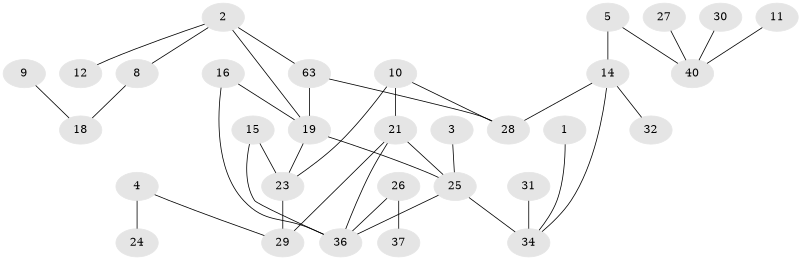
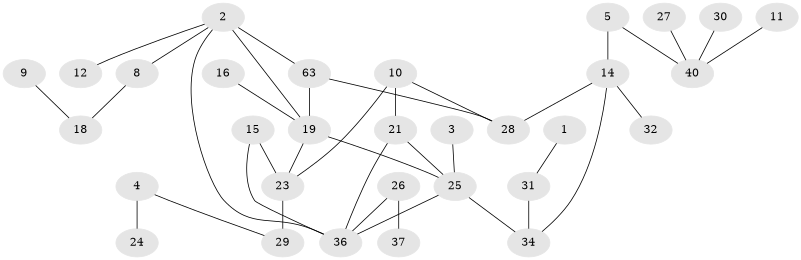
edge "21" -- "29": removed
edge "16" -- "36": now "2" -- "36"
edge "1" -- "34": now "1" -- "31"
